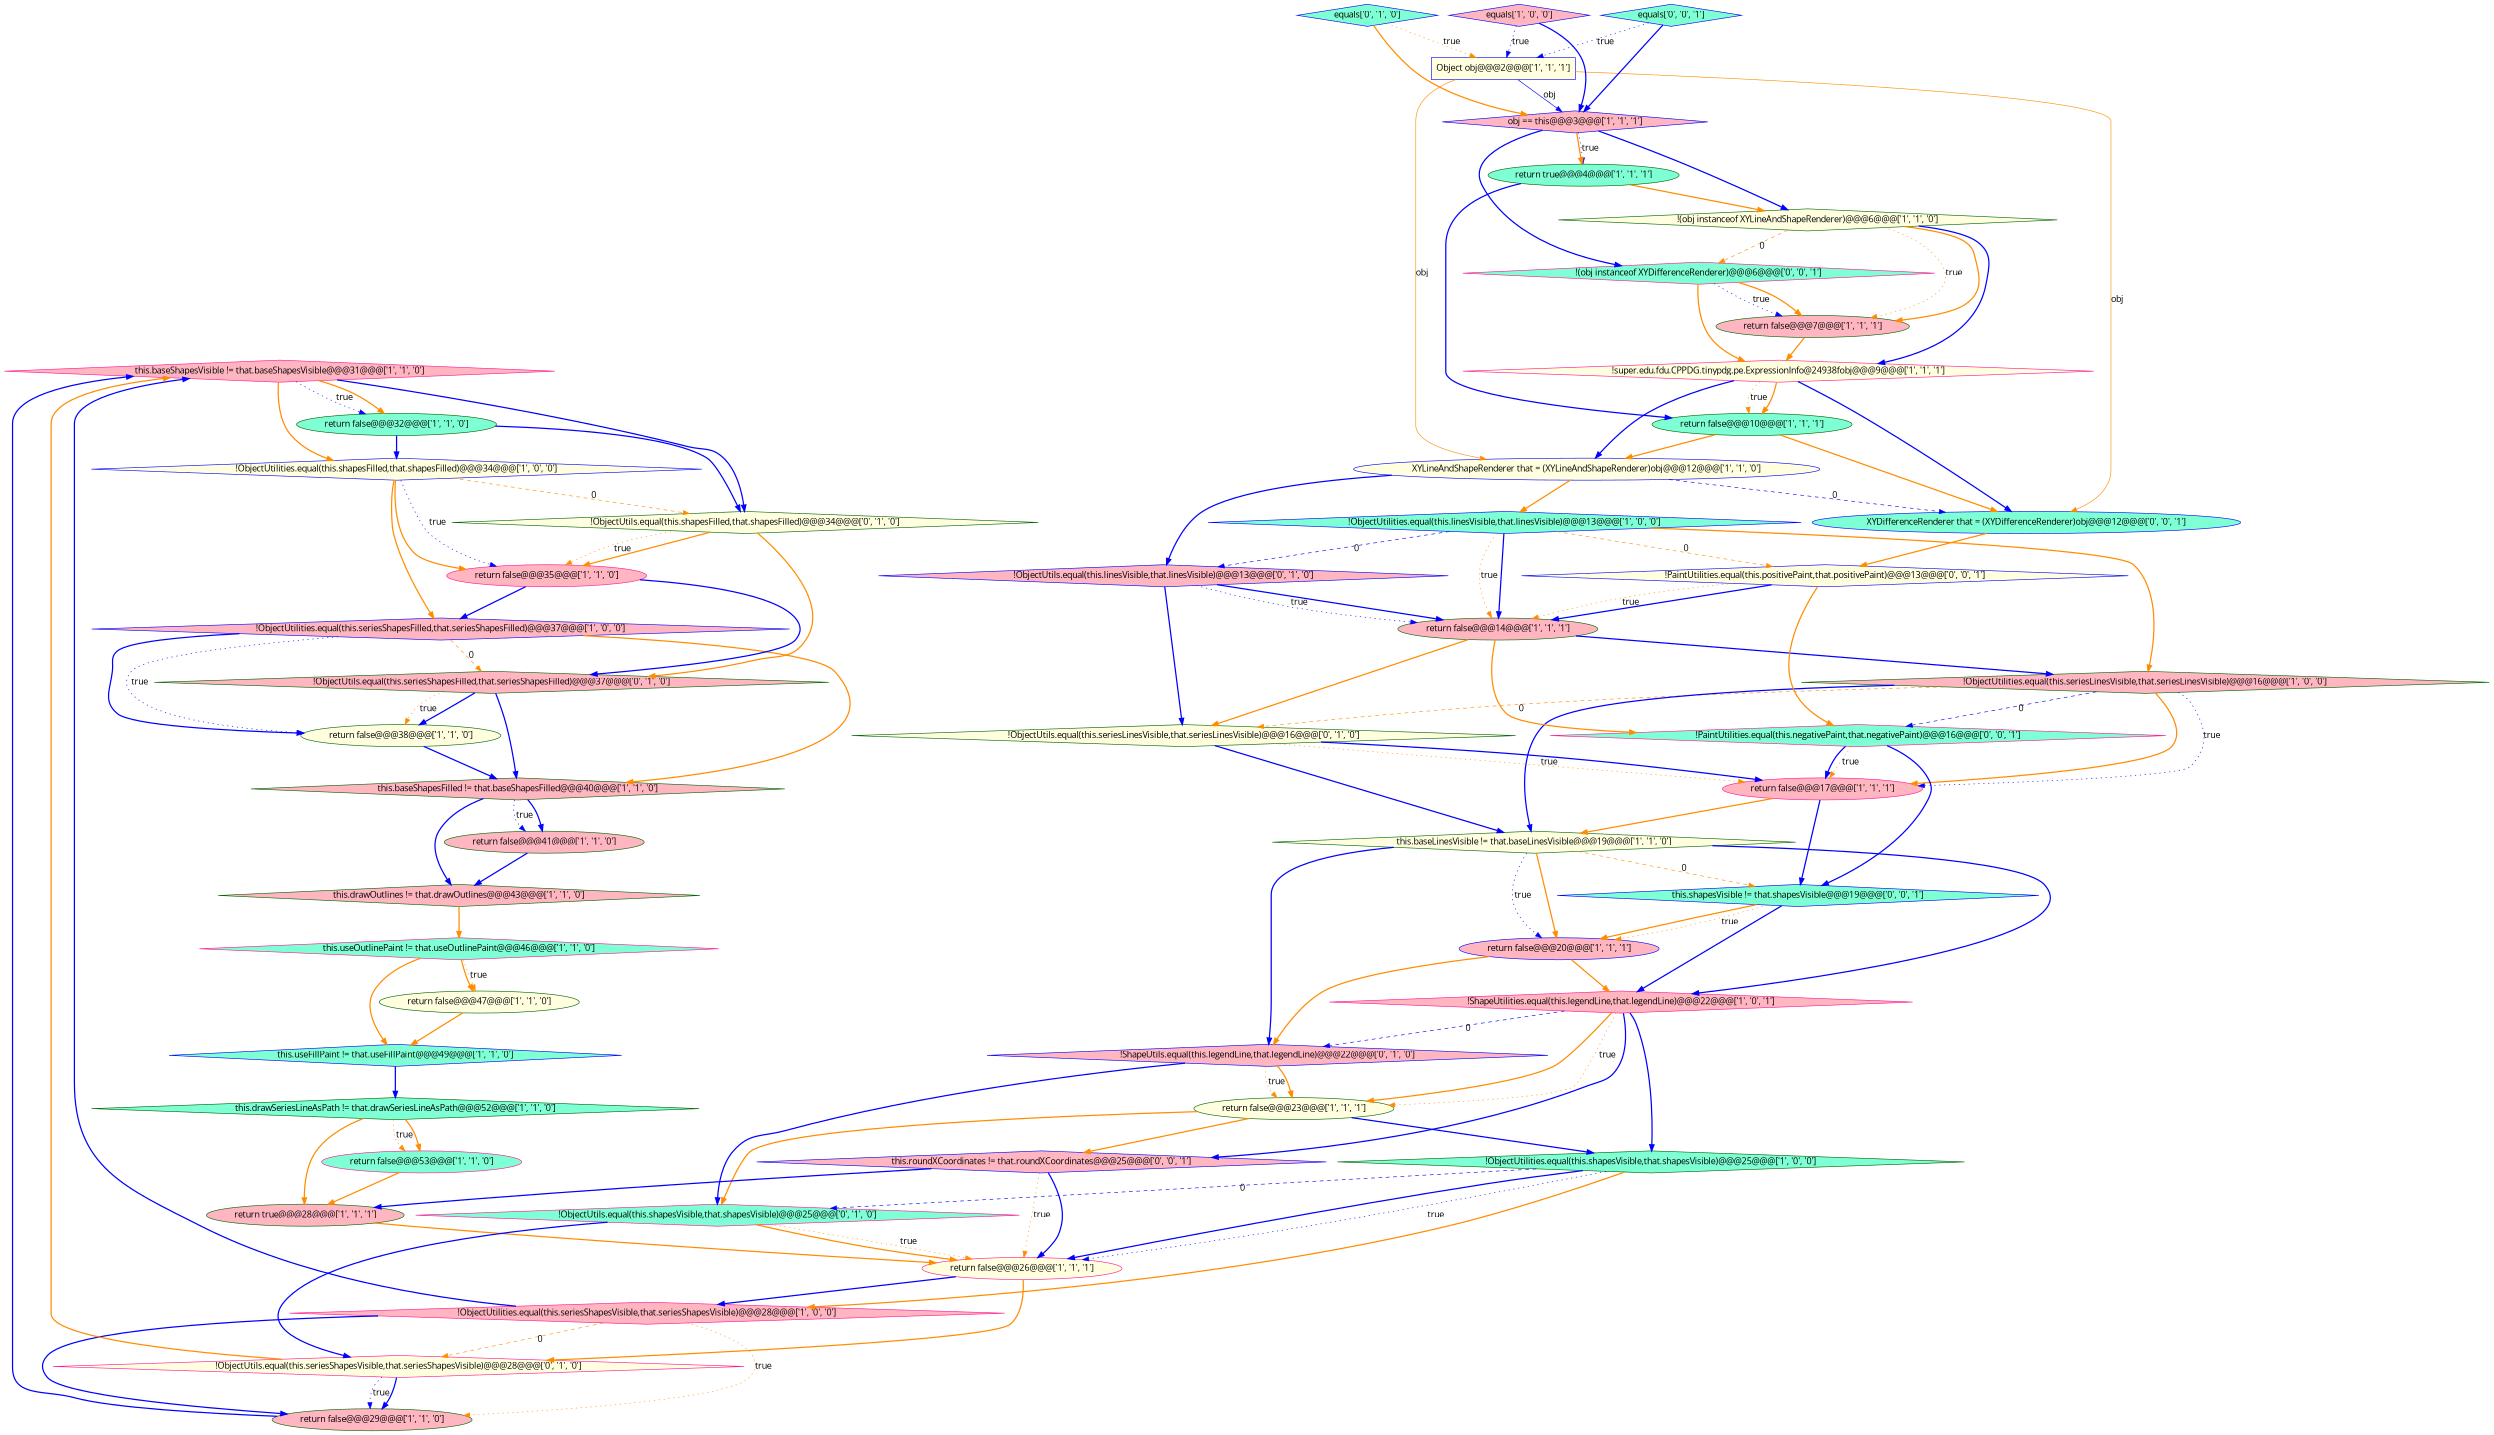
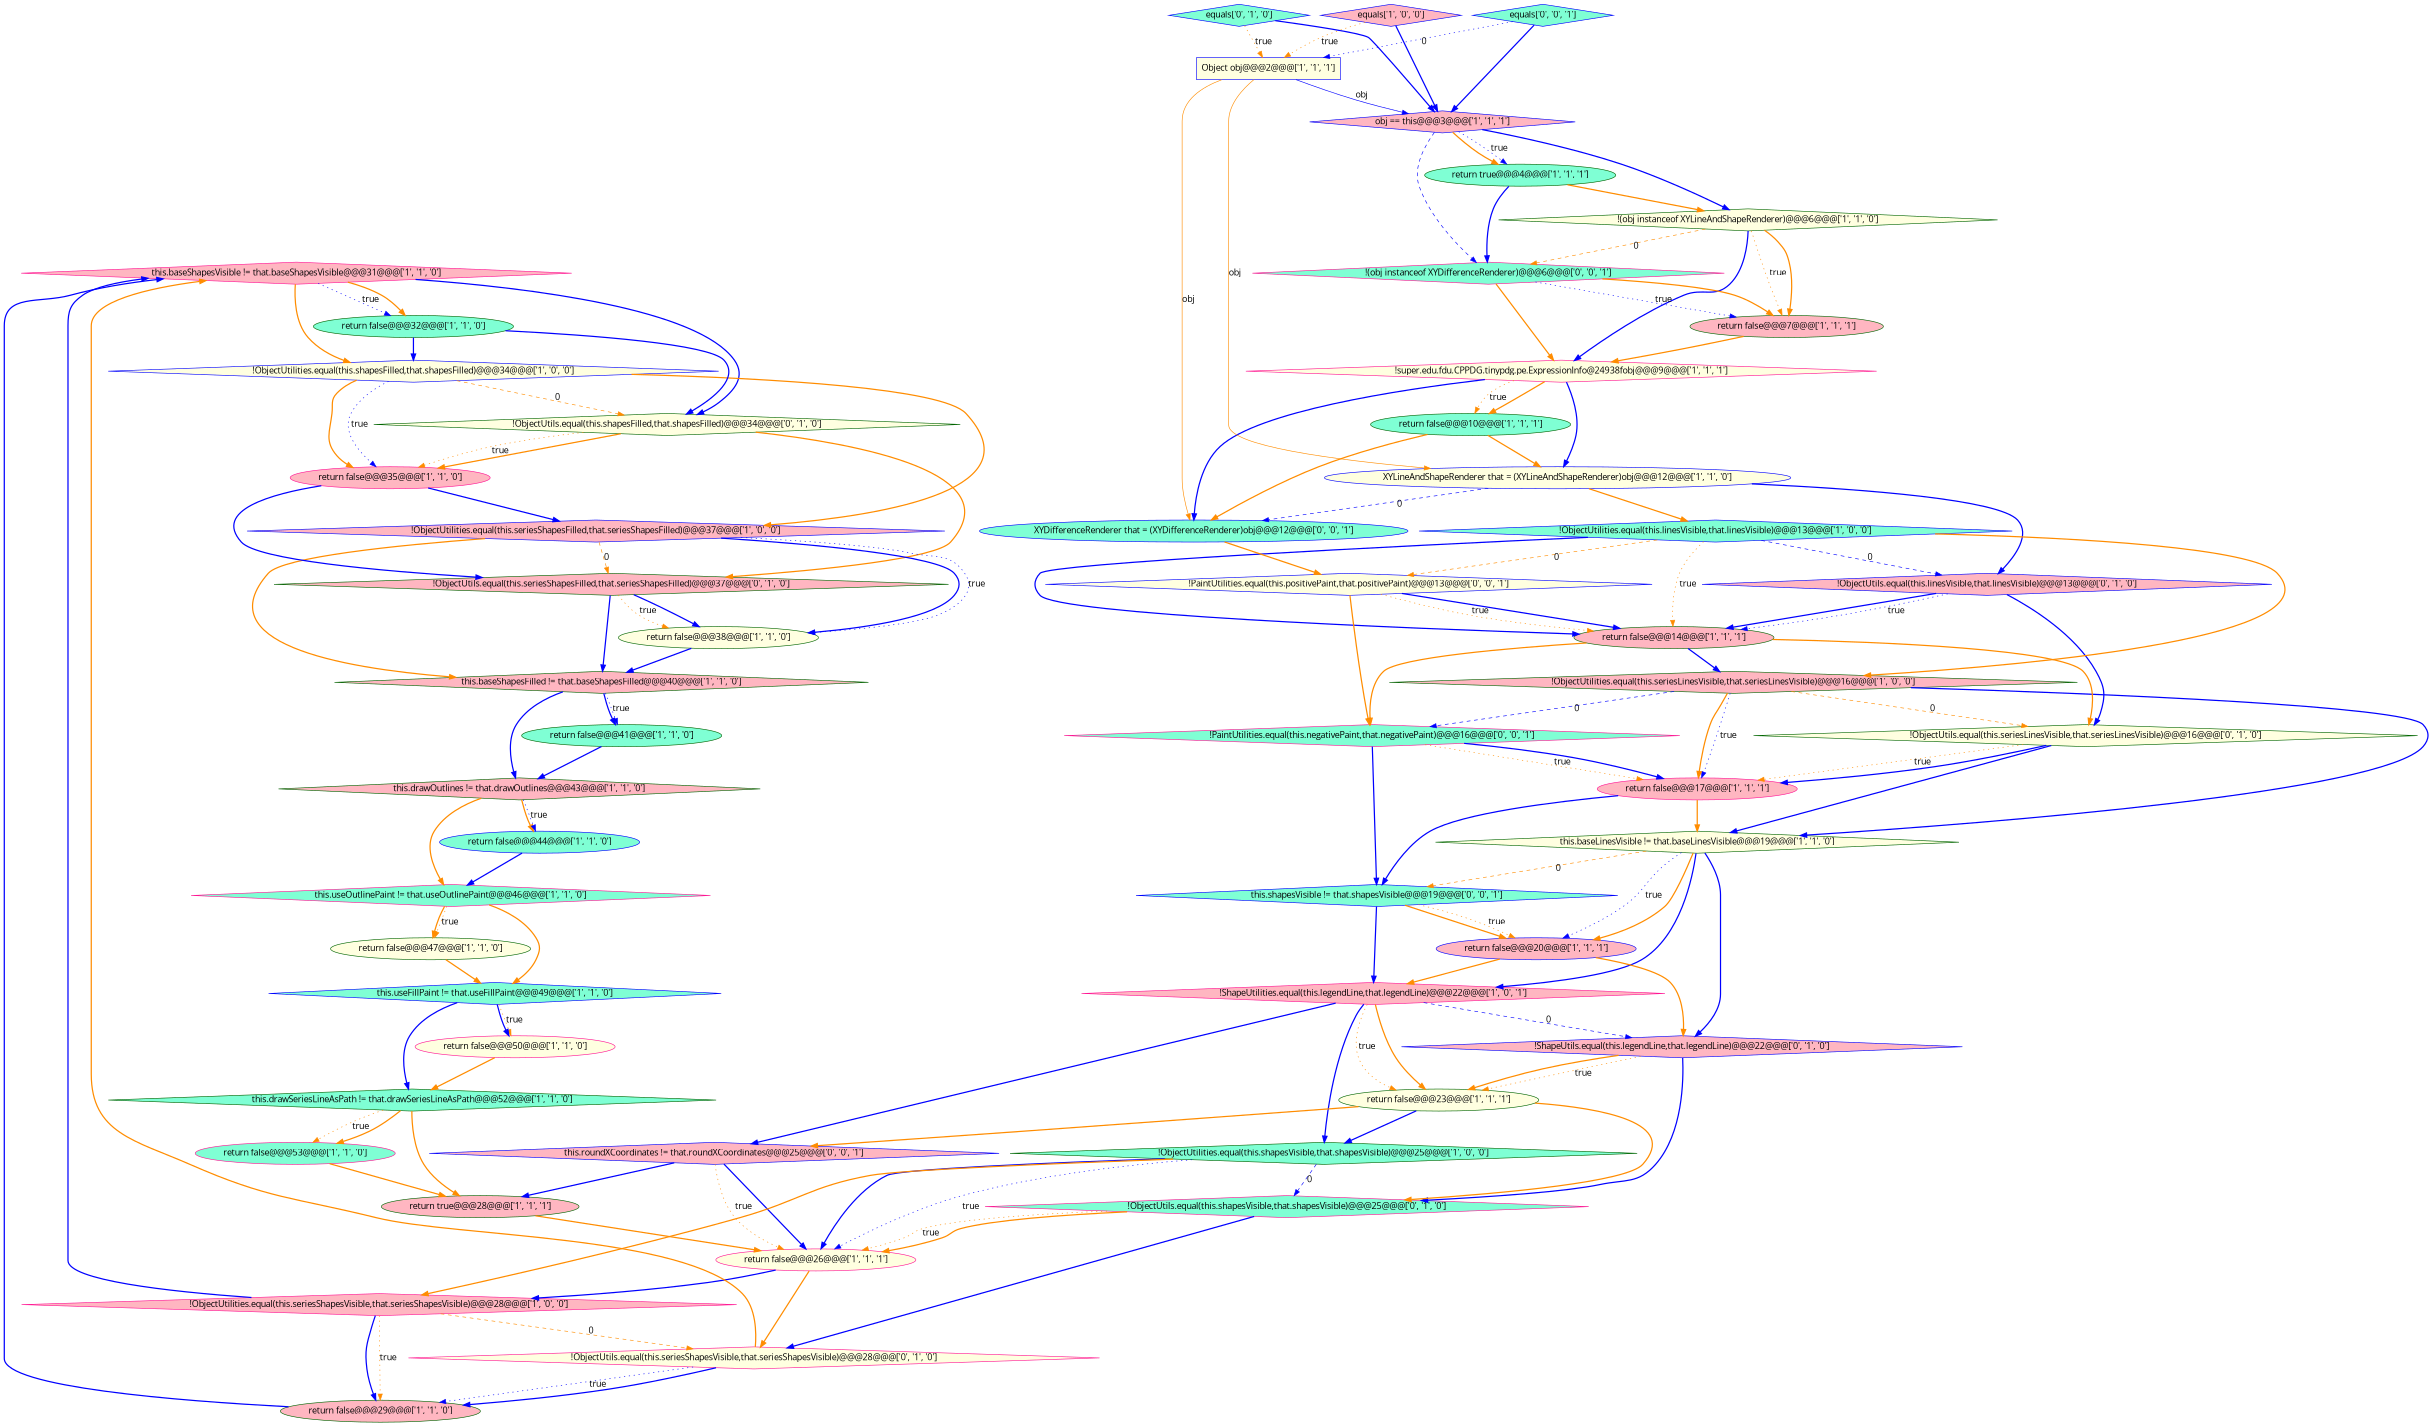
edge "equals['1', '0', '0']" -> "Object obj@@@2@@@['1', '1', '1']": color blue -> darkorange
edge "equals['0', '0', '1']" -> "Object obj@@@2@@@['1', '1', '1']": label "true" -> "0"
edge "equals['0', '1', '0']" -> "obj == this@@@3@@@['1', '1', '1']": color darkorange -> blue
edge "obj == this@@@3@@@['1', '1', '1']" -> "!(obj instanceof XYDifferenceRenderer)@@@6@@@['0', '0', '1']": style bold -> dashed
edge "return true@@@4@@@['1', '1', '1']" -> "return false@@@10@@@['1', '1', '1']": now "return true@@@4@@@['1', '1', '1']" -> "!(obj instanceof XYDifferenceRenderer)@@@6@@@['0', '0', '1']"
node "return false@@@44@@@['1', '1', '0']": added
node "return false@@@41@@@['1', '1', '0']": fillcolor lightpink -> aquamarine
node "return false@@@50@@@['1', '1', '0']": added
